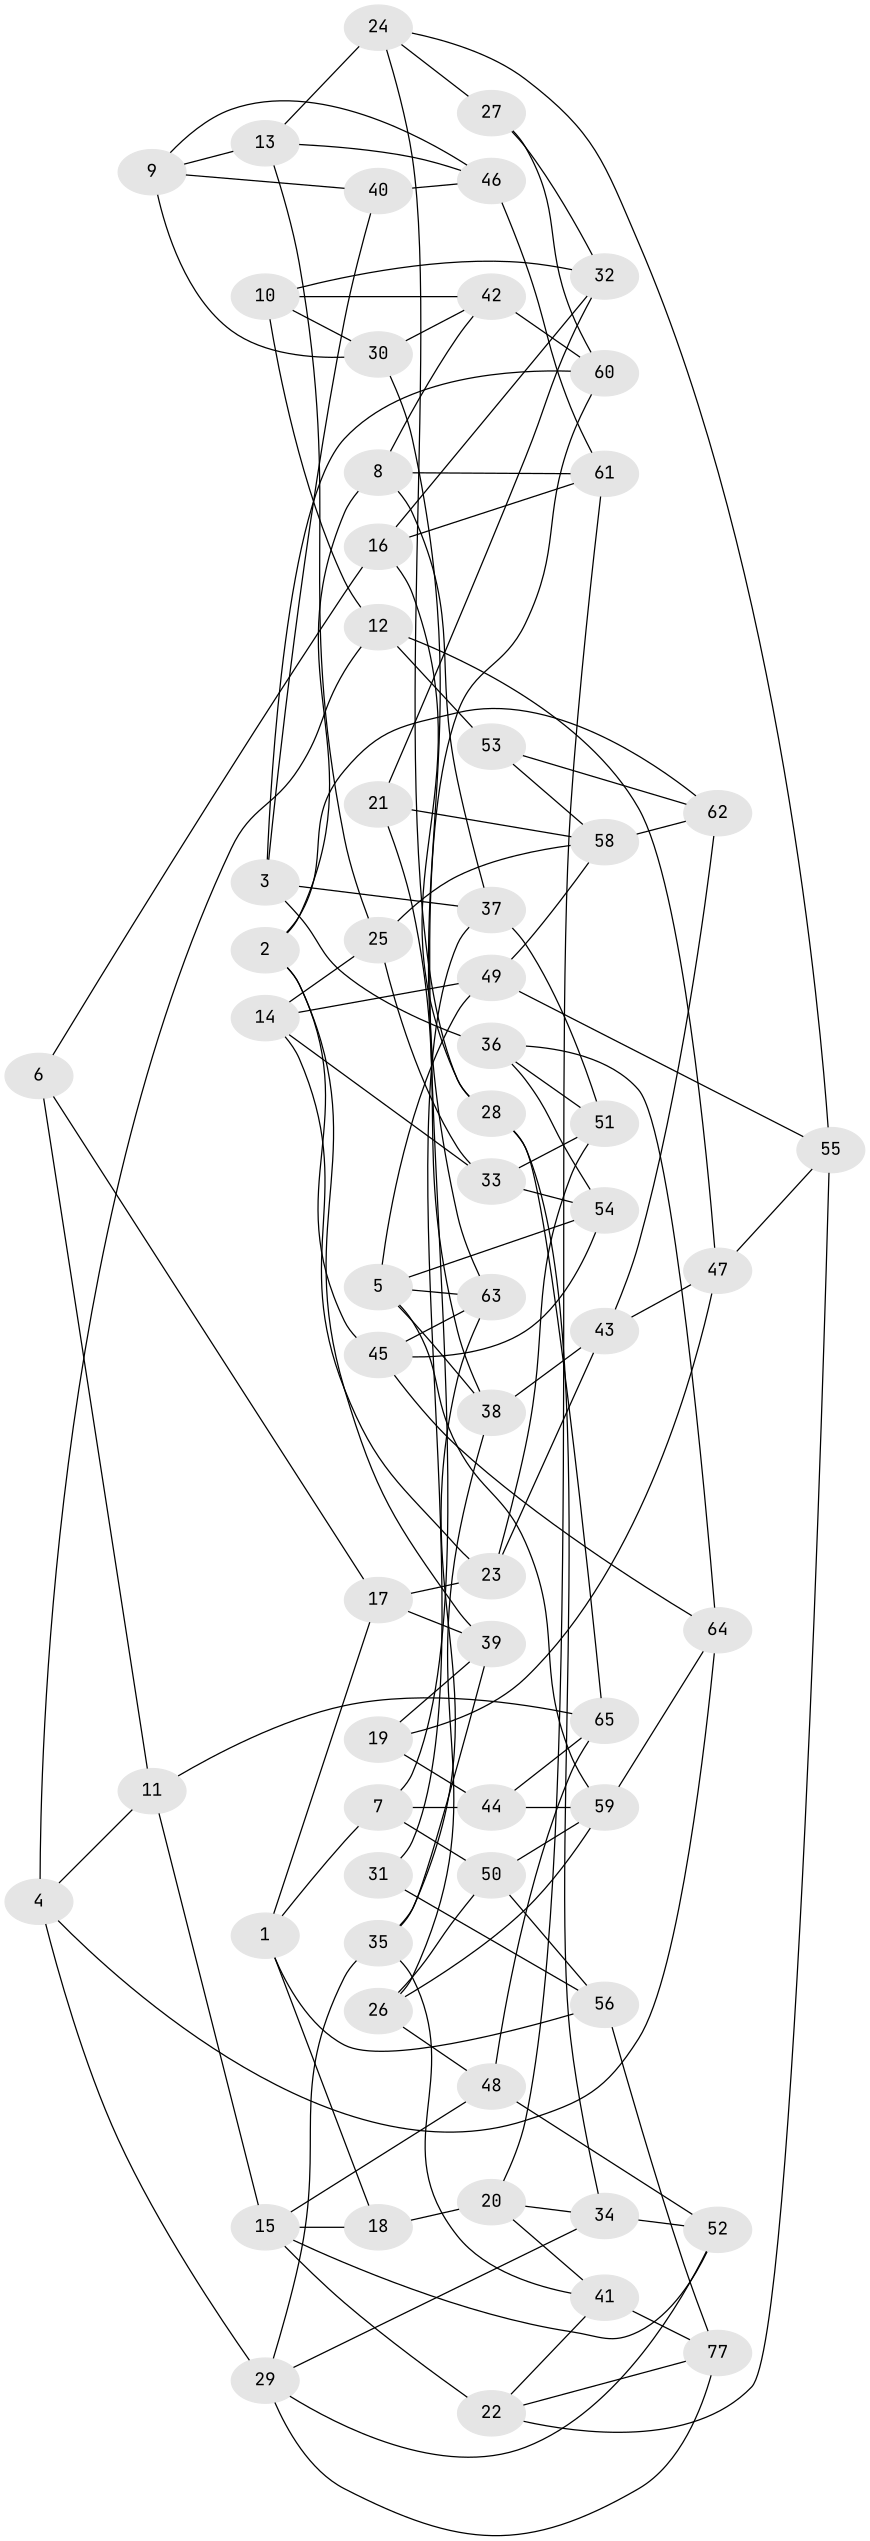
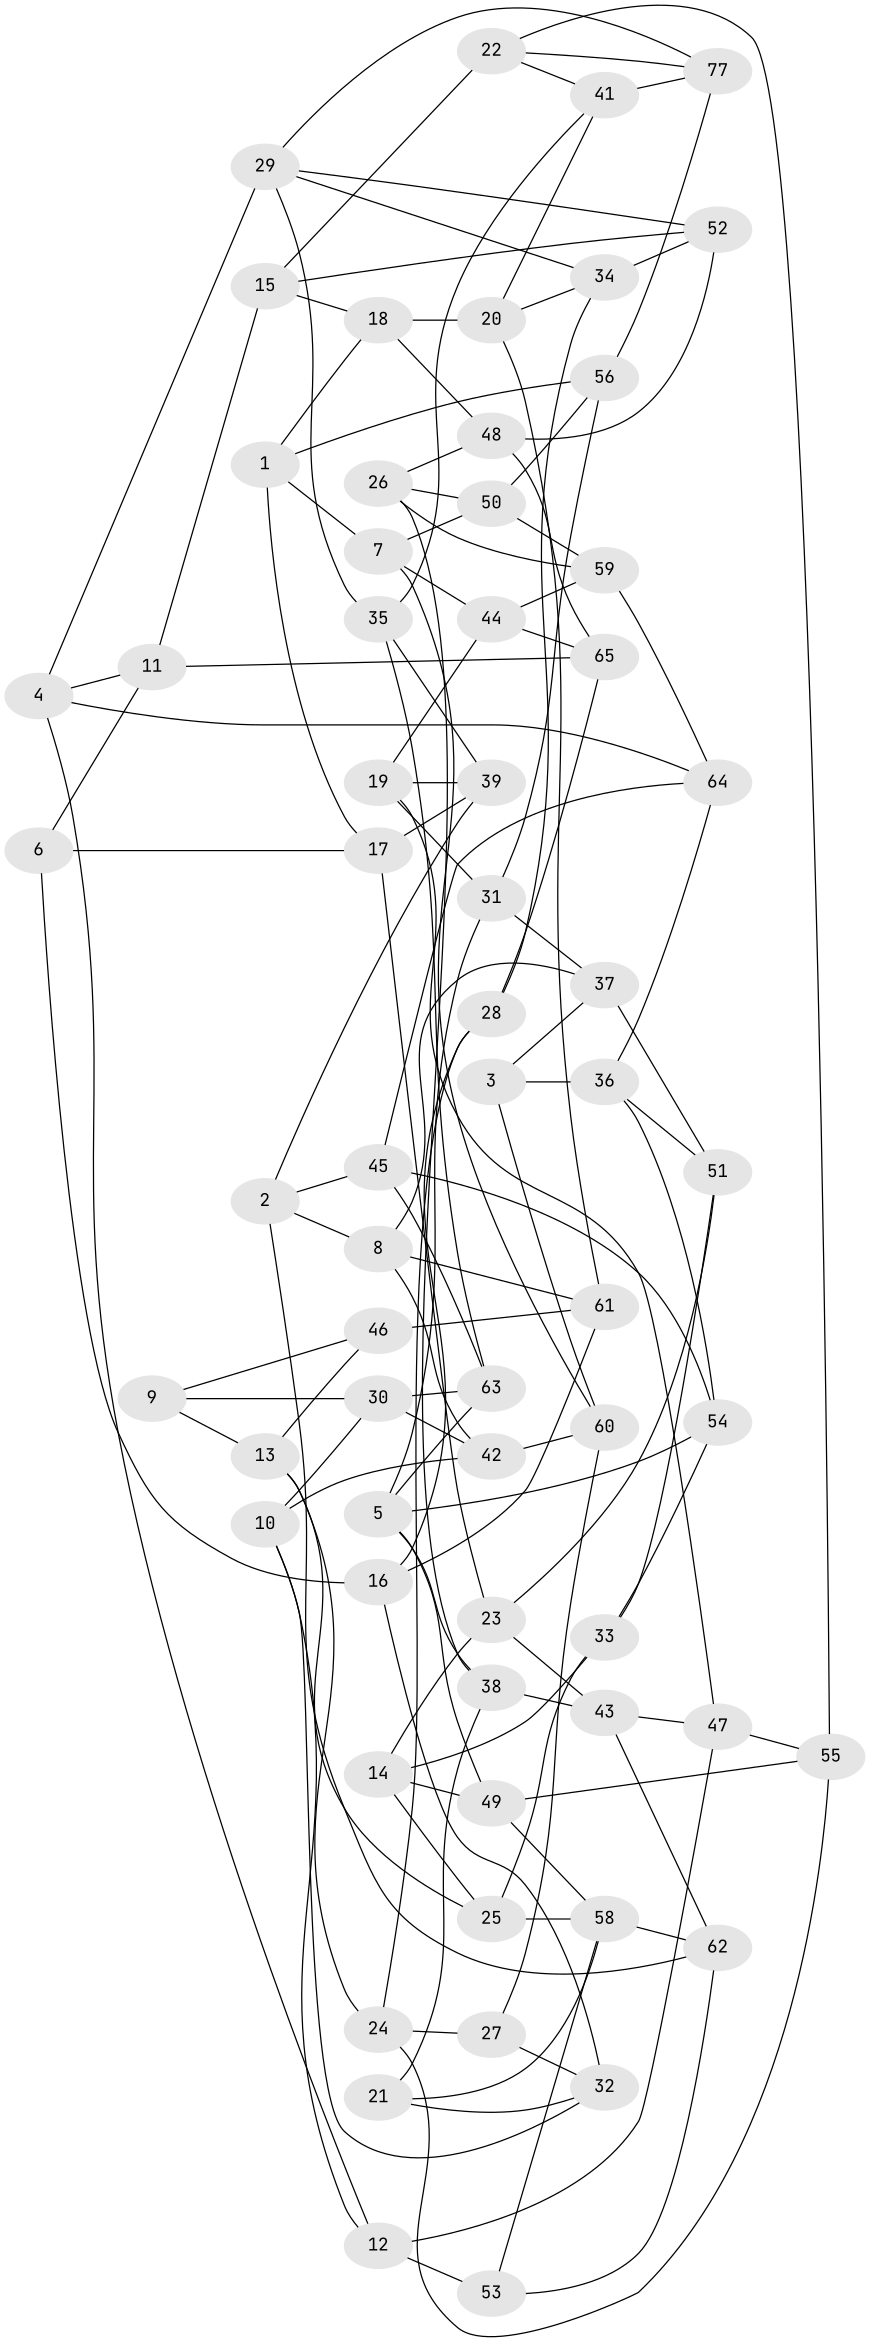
node "40": removed
edge "19" -- "31": added
edge "5" -- "59": now "5" -- "31"
edge "48" -- "15": now "48" -- "18"
